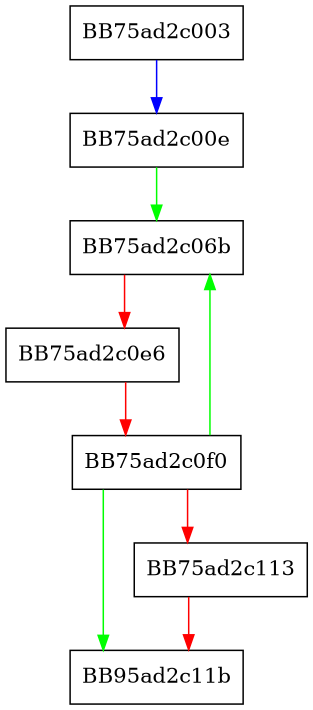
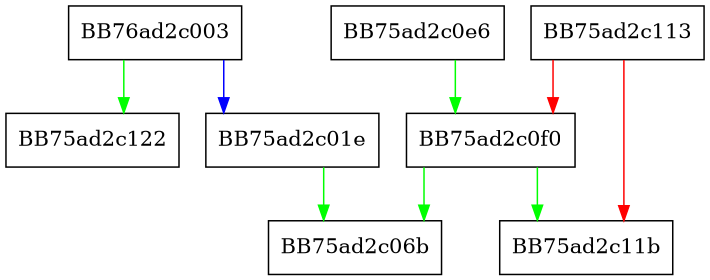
node "BB75ad2c003": label "BB75ad2c003" -> "BB76ad2c003"
node "BB75ad2c122": added
node "BB75ad2c00e": label "BB75ad2c00e" -> "BB75ad2c01e"
edge "BB75ad2c06b" -> "BB75ad2c0e6": removed
edge "BB75ad2c0e6" -> "BB75ad2c0f0": color red -> green
edge "BB75ad2c0f0" -> "BB75ad2c113": reversed
node "BB95ad2c11b": label "BB95ad2c11b" -> "BB75ad2c11b"
